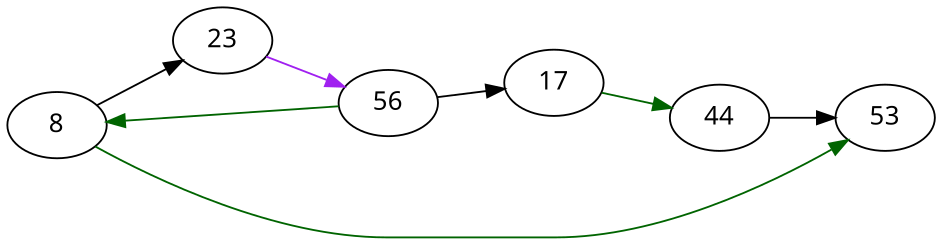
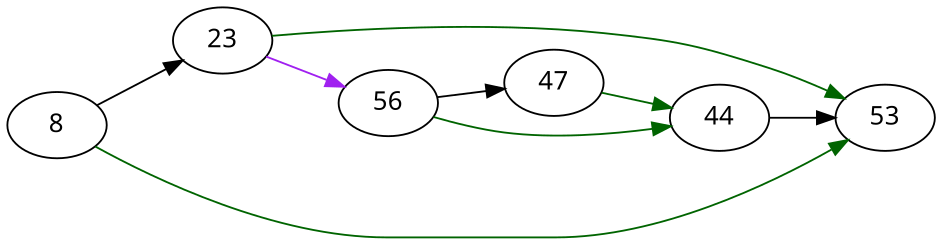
edge "23" -> "53": added
node "17": label "17" -> "47"
edge "56" -> "8": now "56" -> "44"
